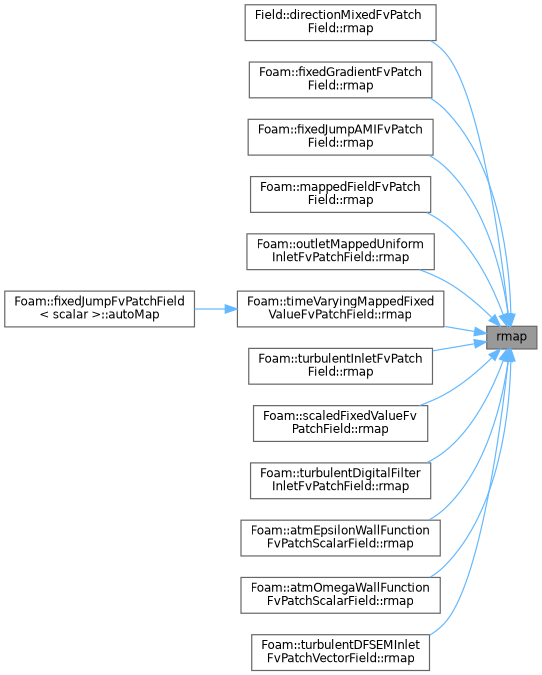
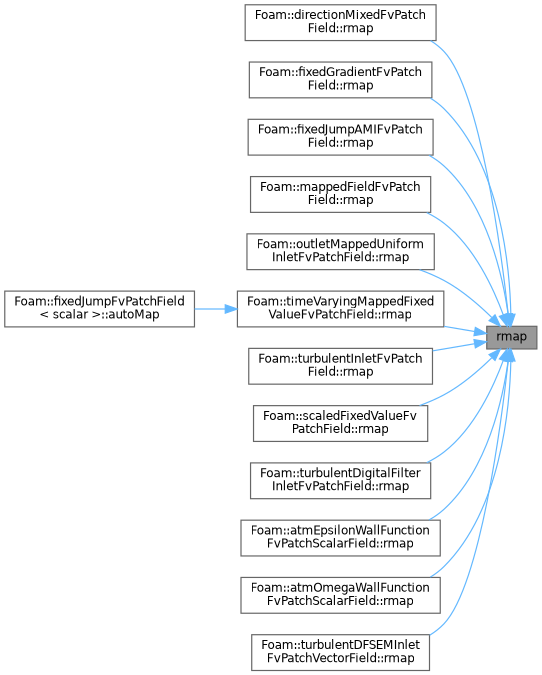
node "Field::directionMixedFvPatch Field::rmap": label "Field::directionMixedFvPatch Field::rmap" -> "Foam::directionMixedFvPatch Field::rmap"
